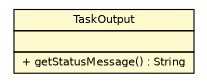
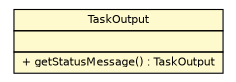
node "TaskOutput": text "+ getStatusMessage() : String" -> "+ getStatusMessage() : TaskOutput"
